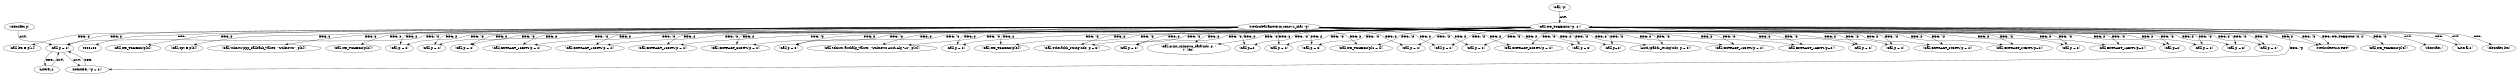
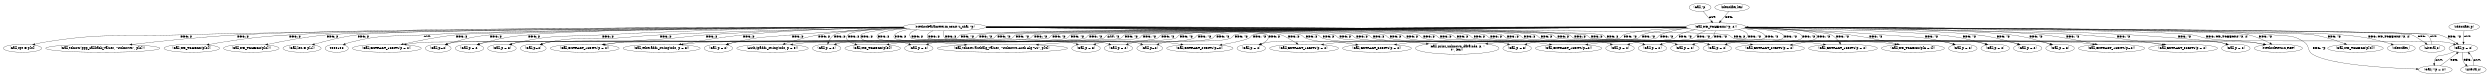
edge "(Call,ND_TCHECK2(*p, 2))" -> "(Identifier,len)": reversed
edge "(MethodParameterIn,const u_char *p)" -> "4000108": label "CFG: " -> "AST: "
edge "(Call,ND_TCHECK2(*p, 2))" -> "(Auth,ipaddr_string(ndo, p + 3))": label "DDG: *p" -> "AST: *p"
edge "(Call,ND_TCHECK2(*p, 2))" -> "(Identifier,)": label "AST: " -> "DDG: ND_TCHECK2(*p, 2)"
node "(Identifier,*(p + 2))": label "(Identifier,*(p + 2))" -> "(Call,*(p + 2))"
